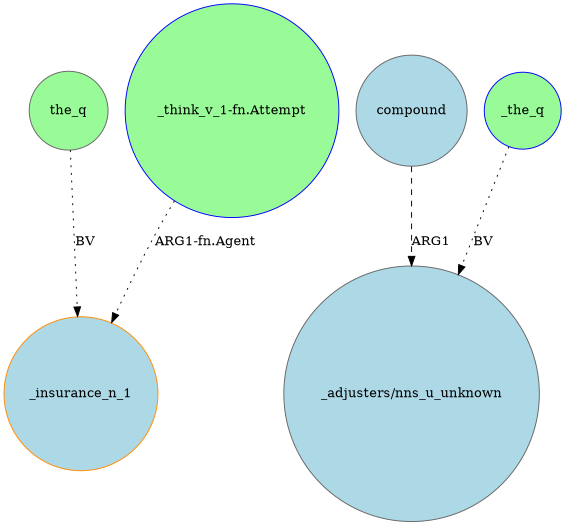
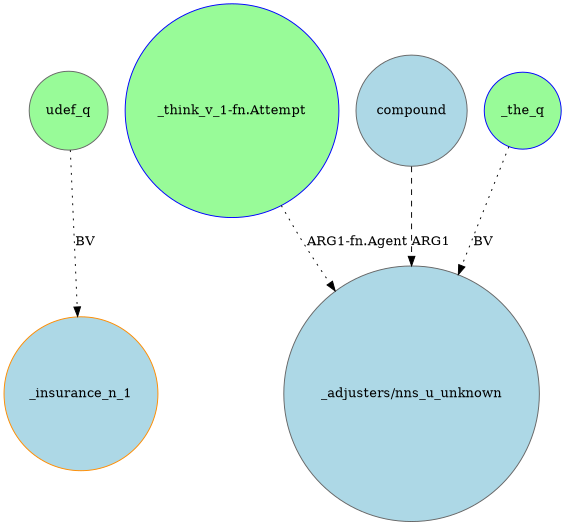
node "the_q": label "the_q" -> "udef_q"
edge "_think_v_1-fn.Attempt" -> "_insurance_n_1": now "_think_v_1-fn.Attempt" -> "_adjusters/nns_u_unknown"
